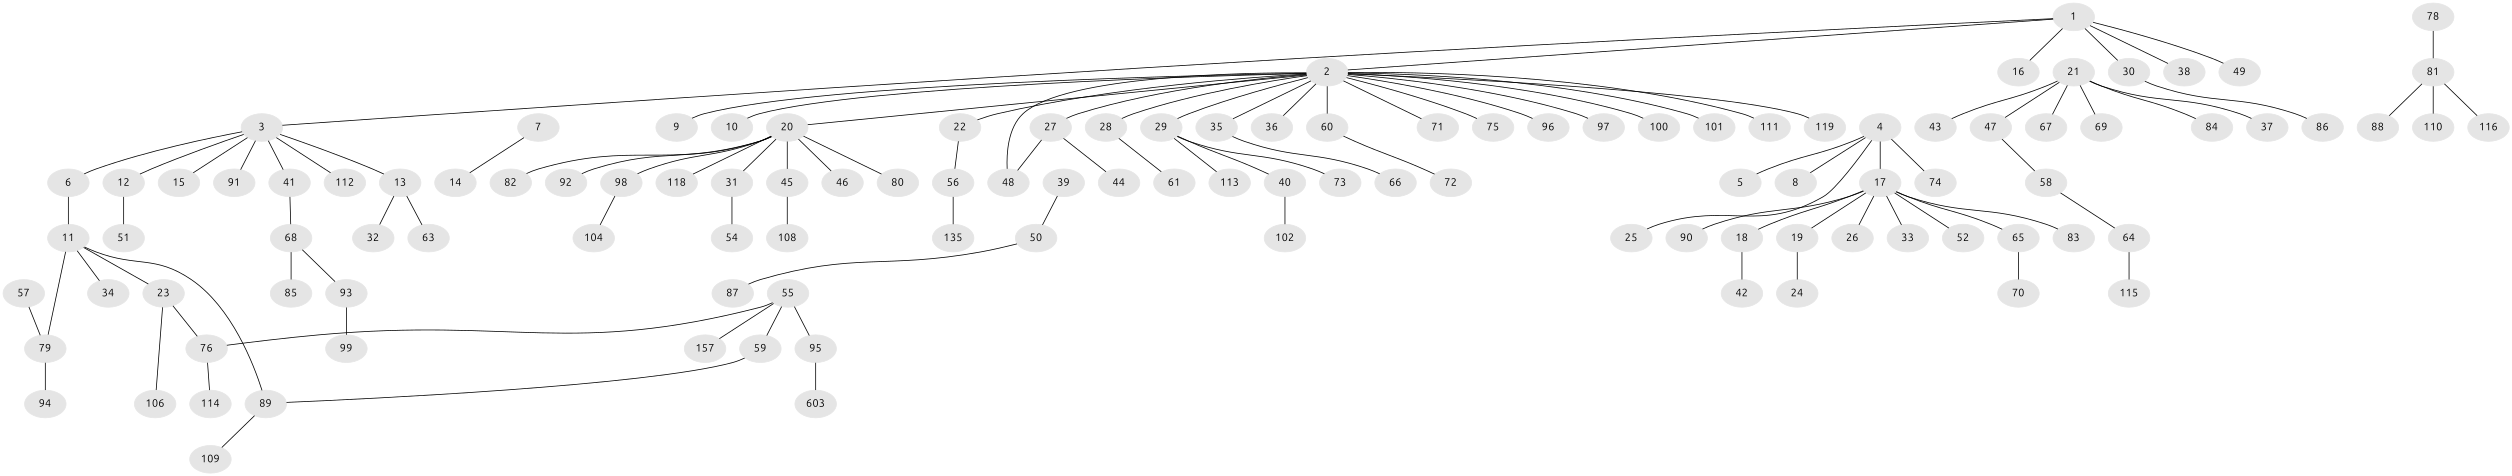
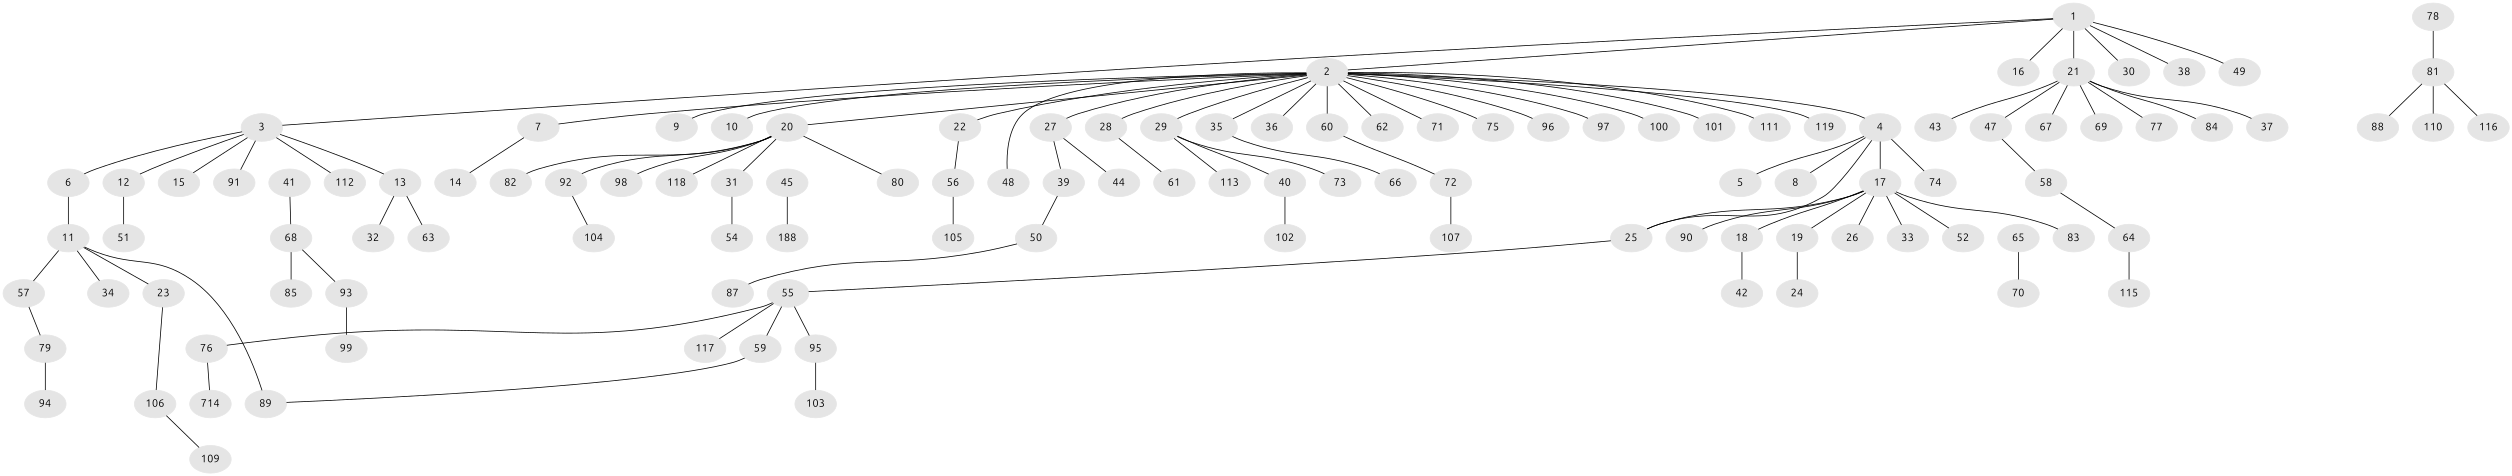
edge "1" -- "21": added
edge "2" -- "4": added
edge "2" -- "7": added
node "62": added
node "77": added
node "86": removed
edge "3" -- "41": removed
edge "20" -- "45": removed
edge "27" -- "48": now "27" -- "39"
node "46": removed
edge "98" -- "104": now "92" -- "104"
edge "17" -- "65": now "17" -- "25"
node "108": label "108" -> "188"
node "135": label "135" -> "105"
node "107": added
edge "25" -- "55": added
edge "11" -- "79": now "11" -- "57"
edge "23" -- "76": removed
node "157": label "157" -> "117"
node "114": label "114" -> "714"
node "603": label "603" -> "103"
edge "89" -- "109": now "106" -- "109"
